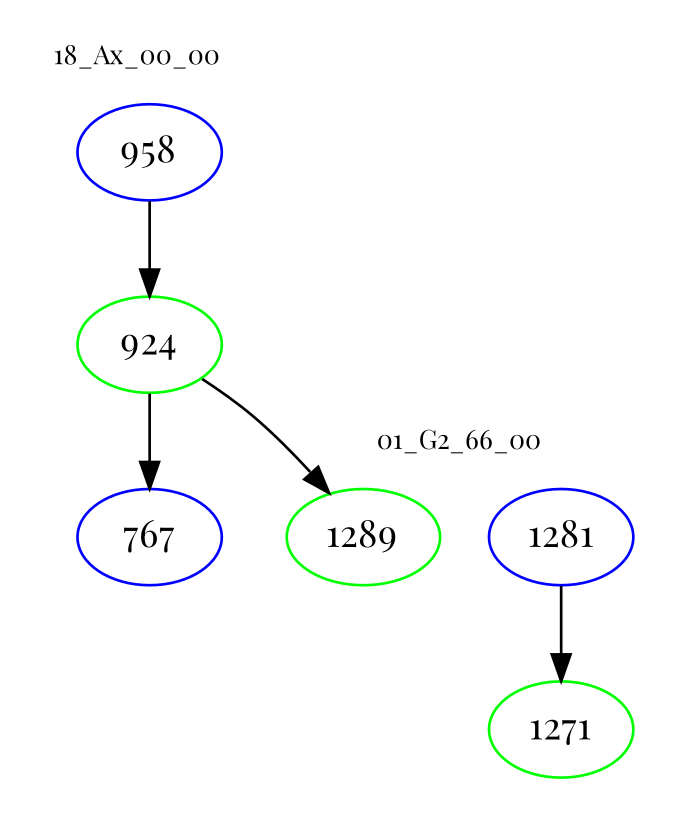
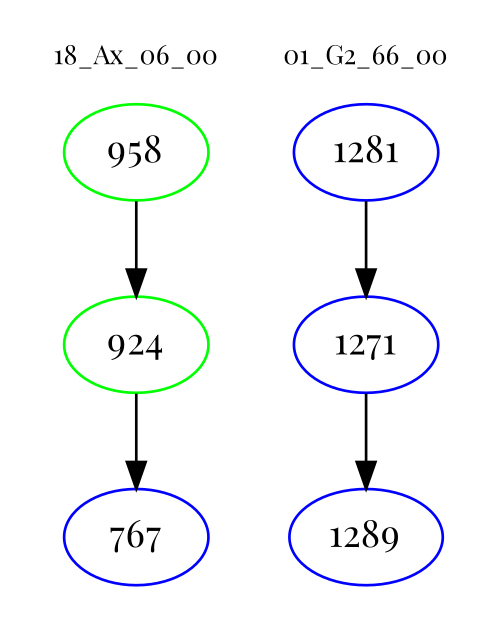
cluster "18_Ax_00_00": label "18_Ax_00_00" -> "18_Ax_06_00"
node "958": color blue -> green
edge "924" -> "1289": now "1271" -> "1289"
node "1289": color green -> blue
node "1271": color green -> blue
